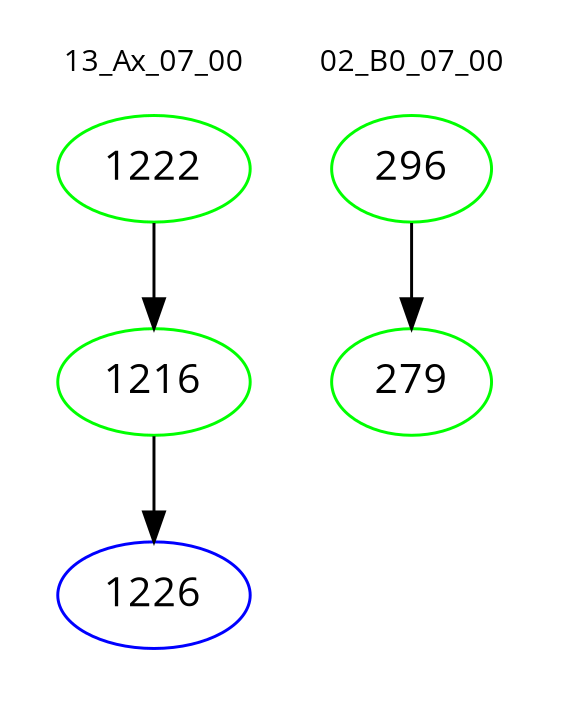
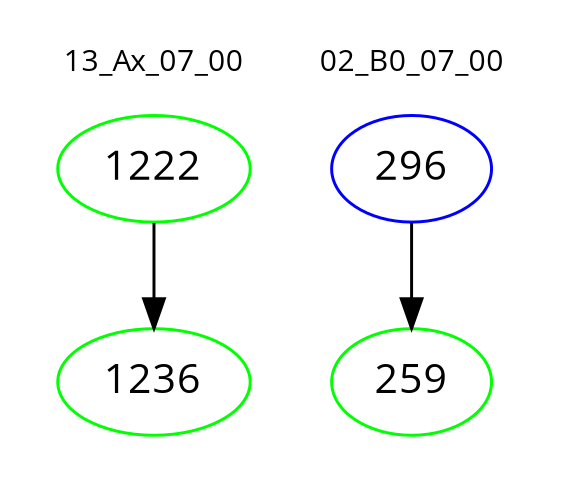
node "296": color green -> blue
node "1216": label "1216" -> "1236"
node "279": label "279" -> "259"
node "1226": removed
